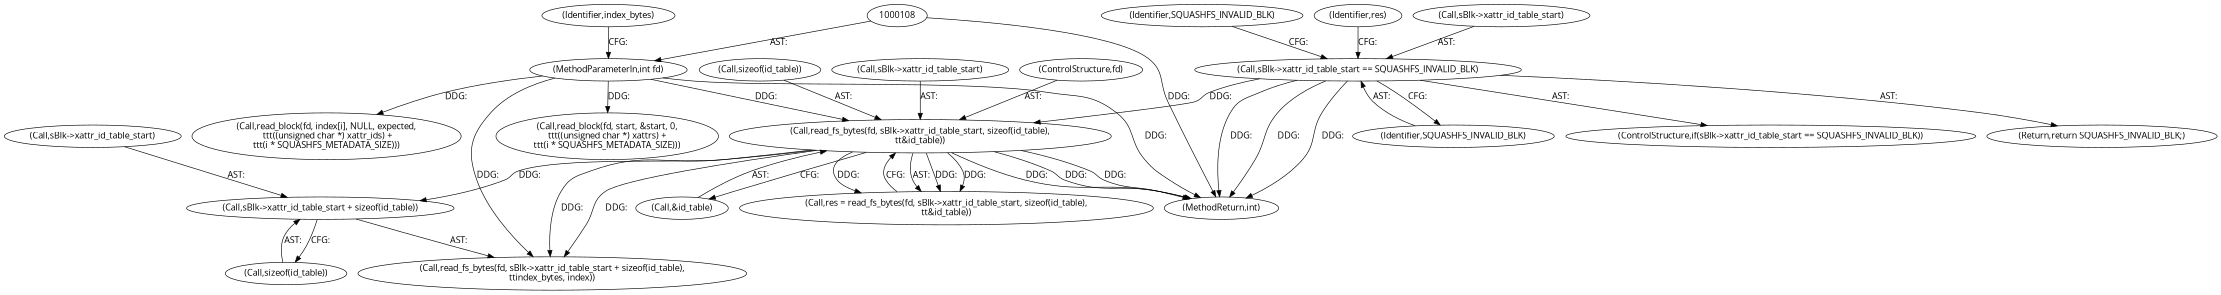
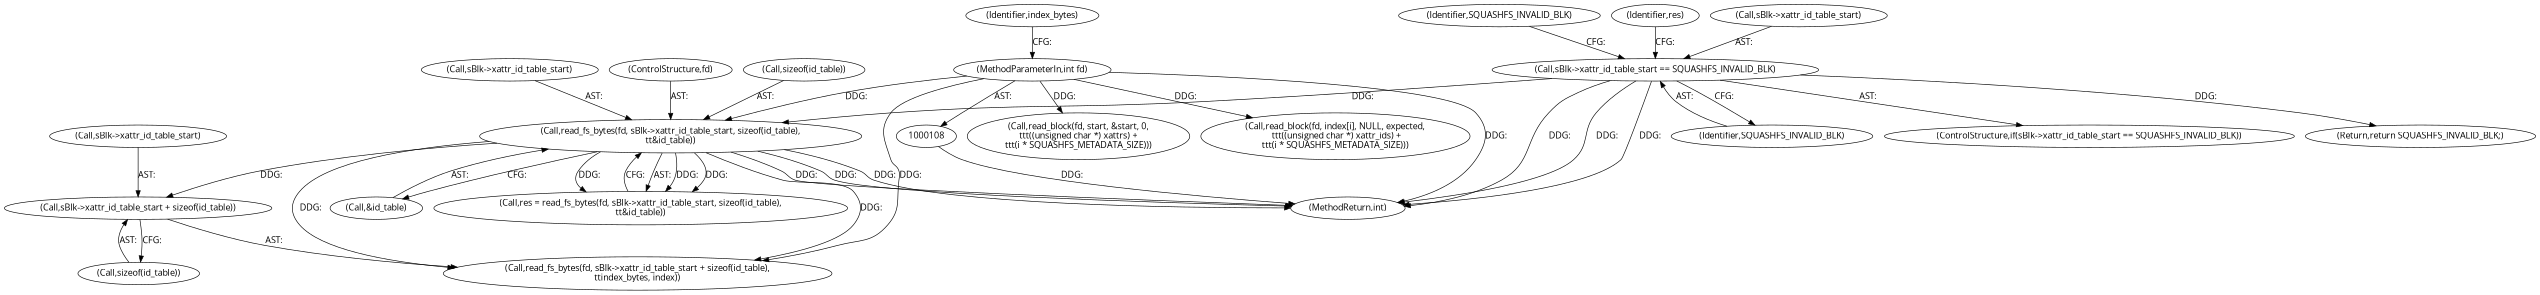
edge "1000108" -> "(MethodParameterIn,int fd)": reversed
edge "(Call,sBlk->xattr_id_table_start == SQUASHFS_INVALID_BLK)" -> "(Return,return SQUASHFS_INVALID_BLK;)": label "AST: " -> "DDG: "
